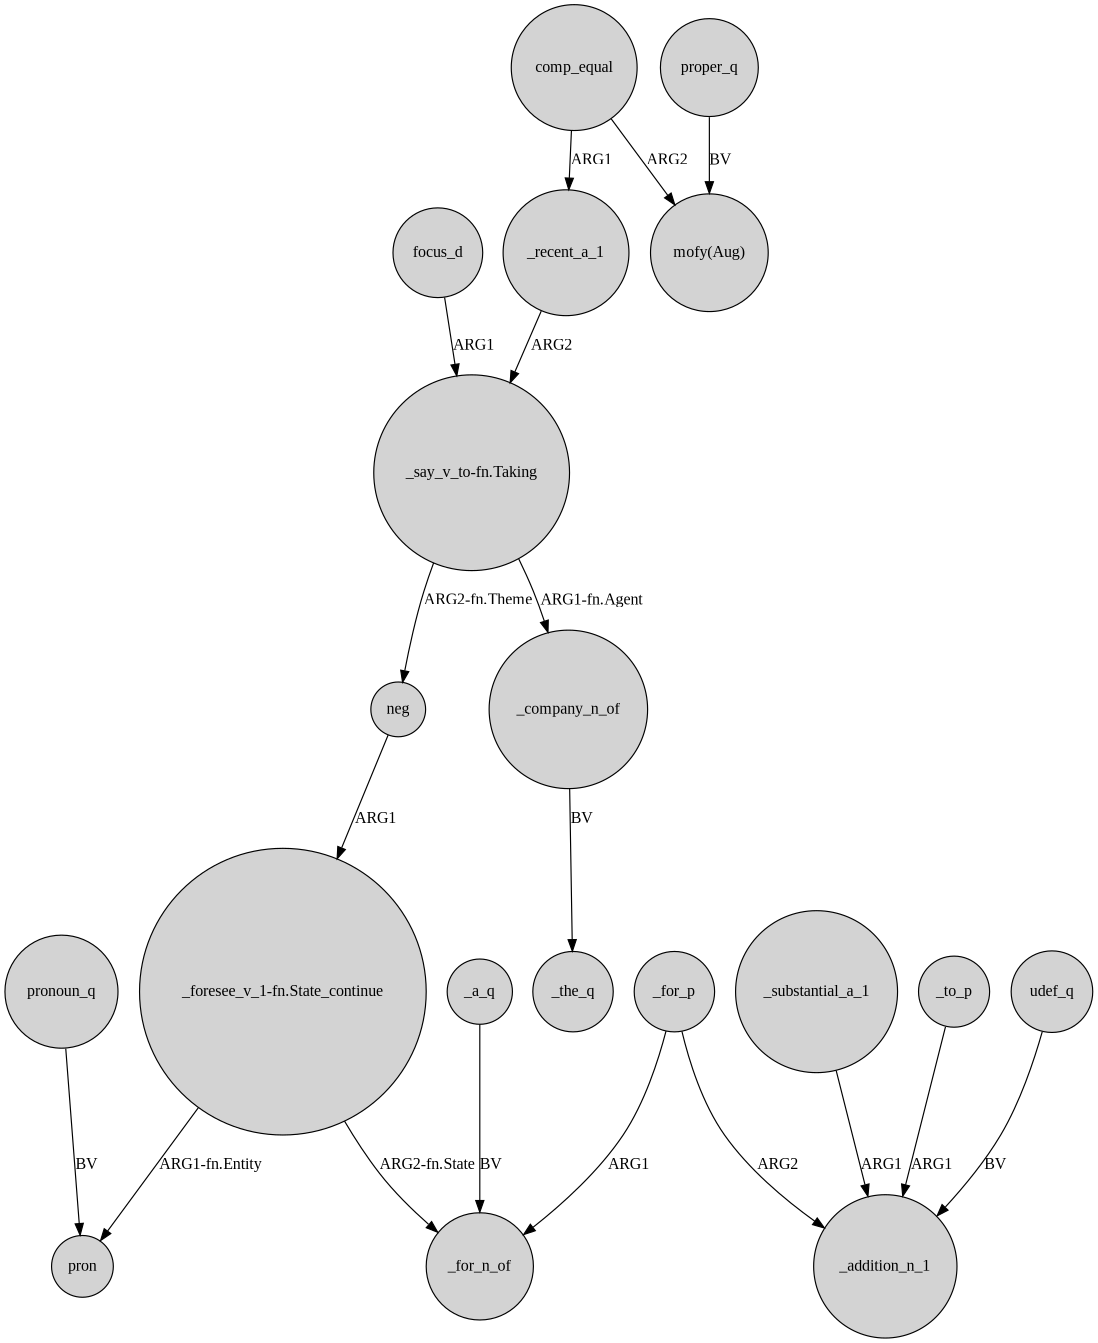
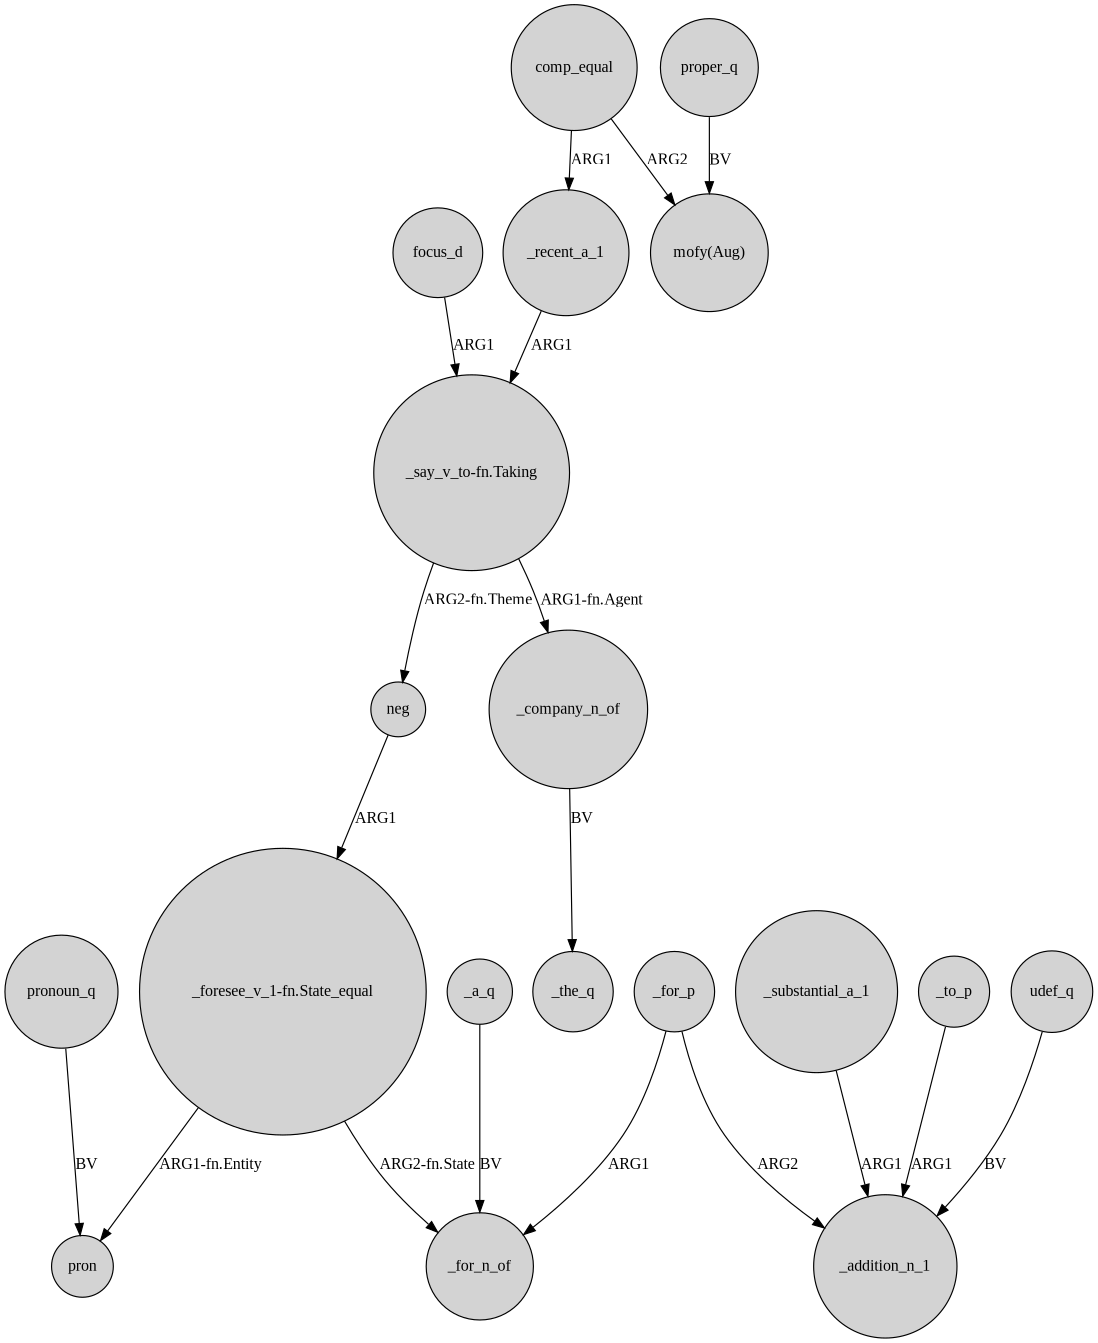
edge "_recent_a_1" -> "_say_v_to-fn.Taking": label "ARG2" -> "ARG1"
node "_foresee_v_1-fn.State_continue": label "_foresee_v_1-fn.State_continue" -> "_foresee_v_1-fn.State_equal"
